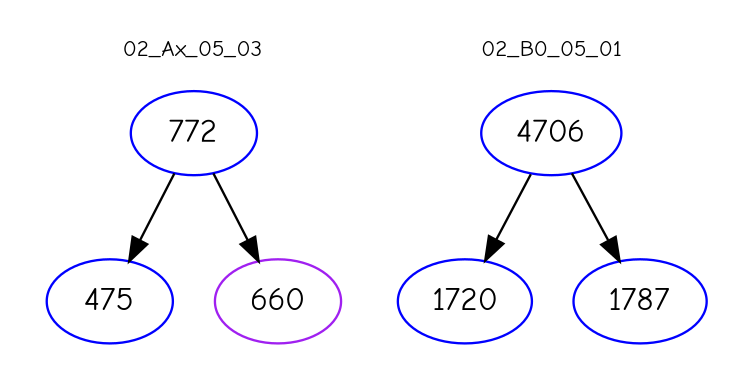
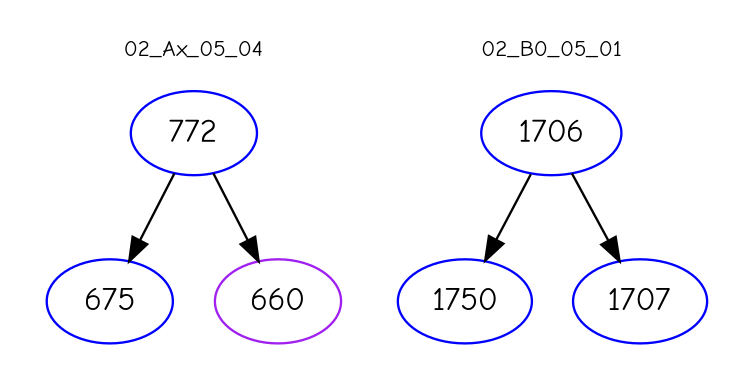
cluster "02_Ax_05_03": label "02_Ax_05_03" -> "02_Ax_05_04"
node "4706": label "4706" -> "1706"
node "475": label "475" -> "675"
node "1720": label "1720" -> "1750"
node "1787": label "1787" -> "1707"
